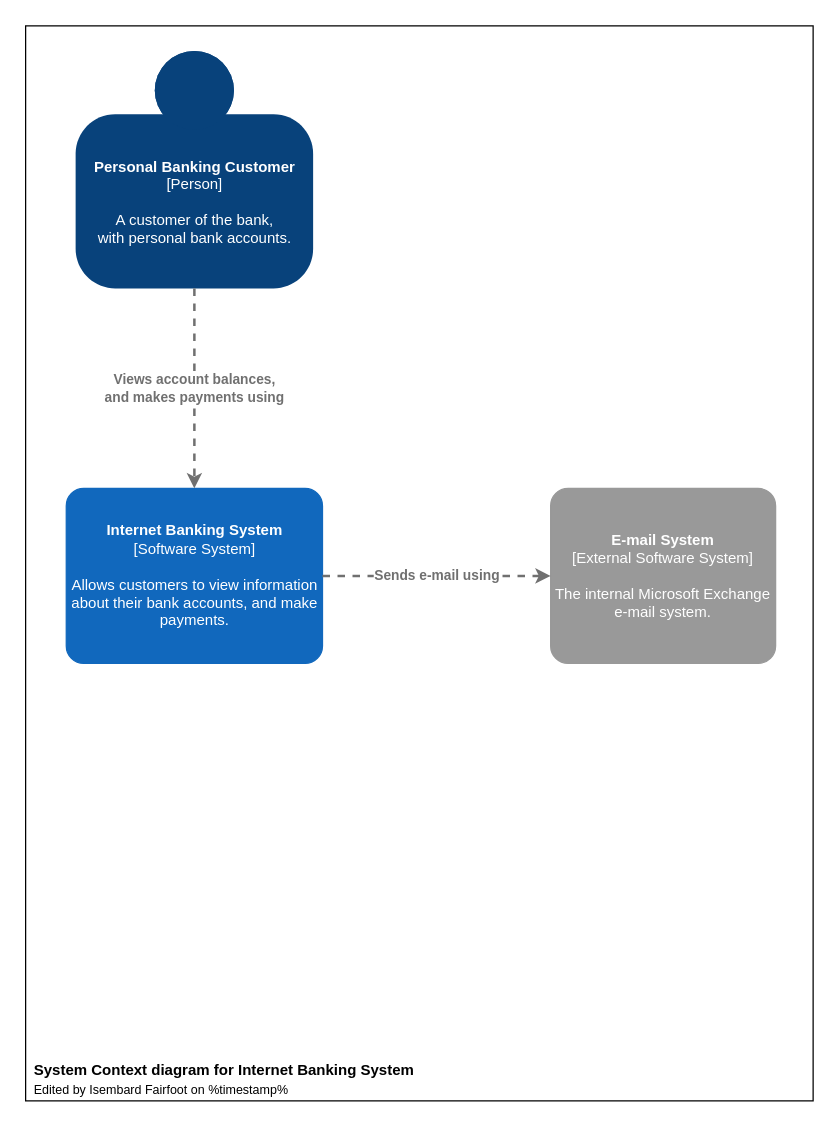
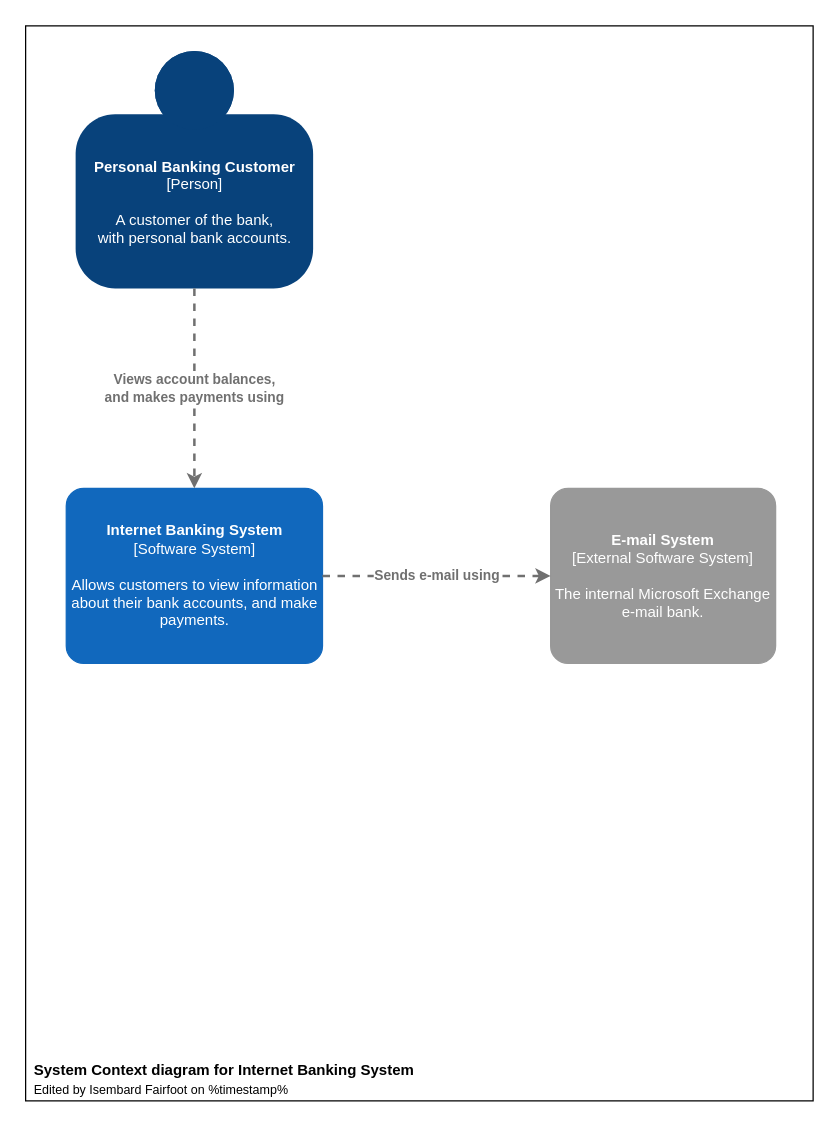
node "E-mail System [External Software System] The internal Microsoft Exchange e-mail system.": label "E-mail System [External Software System] The internal Microsoft Exchange e-mail system." -> "E-mail System [External Software System] The internal Microsoft Exchange e-mail bank."
